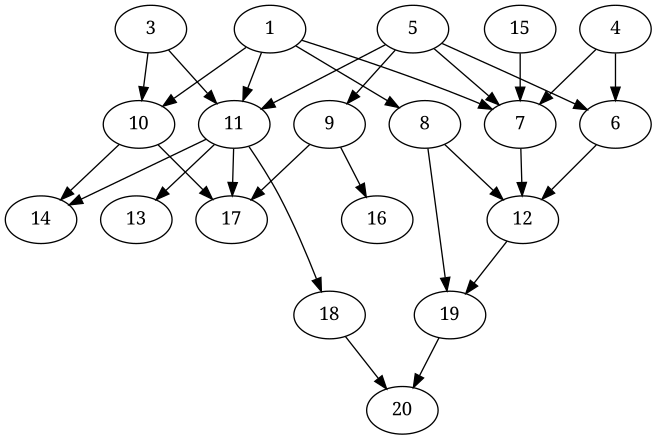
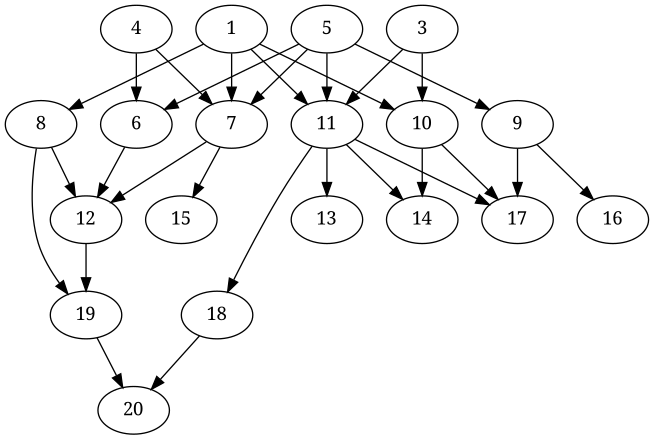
edge "15" -> "7": reversed
